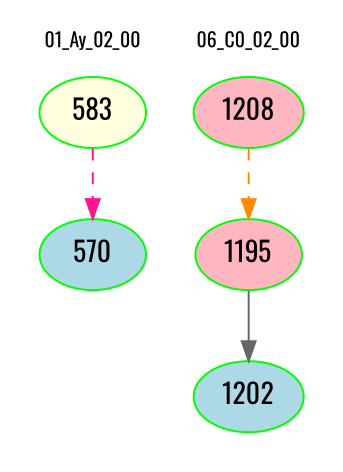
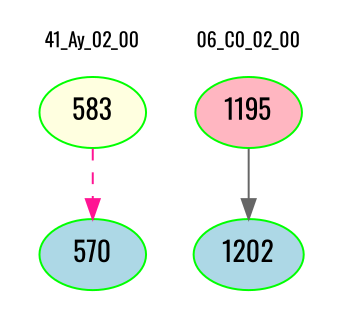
cluster "01_Ay_02_00": label "01_Ay_02_00" -> "41_Ay_02_00"
node "1208": removed
